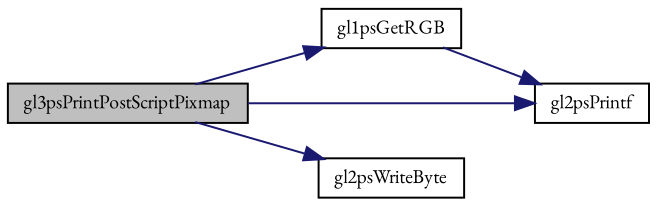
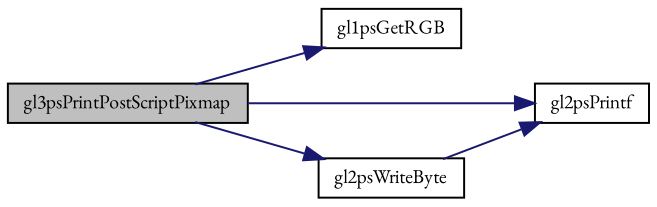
edge "gl1psGetRGB" -> "gl2psPrintf": now "gl2psWriteByte" -> "gl2psPrintf"
